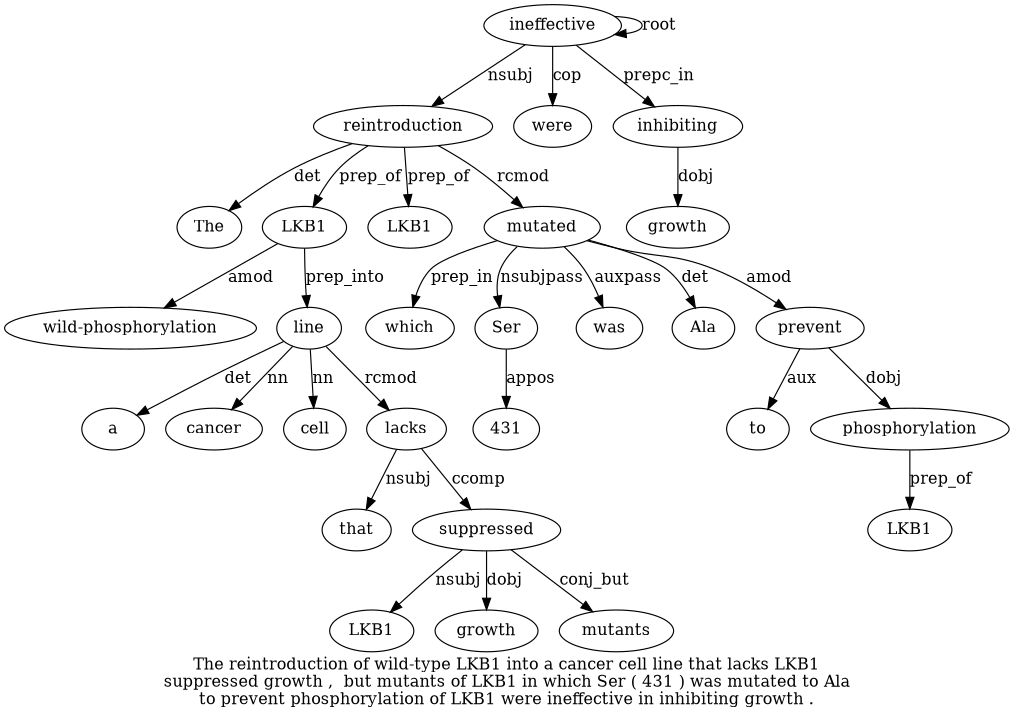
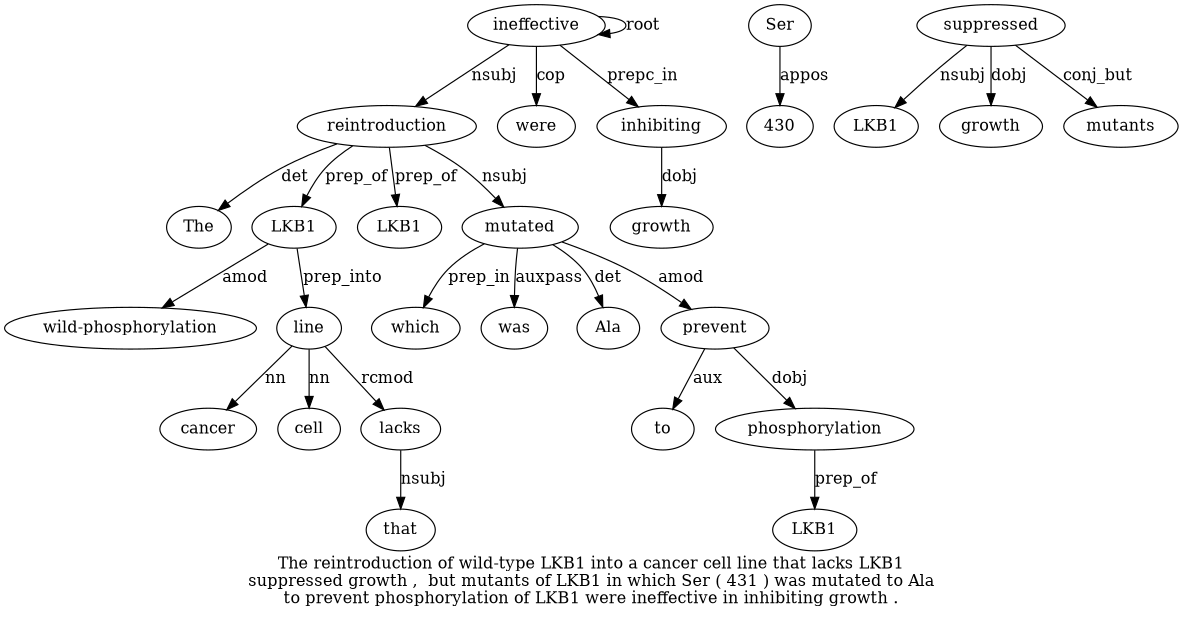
edge "reintroduction" -> "mutated": label "rcmod" -> "nsubj"
edge "mutated" -> "Ser": removed, label "nsubjpass"
node "a": removed
node "431": label "431" -> "430"
edge "lacks" -> "suppressed": removed, label "ccomp"
